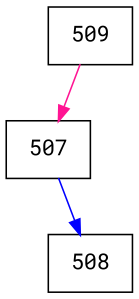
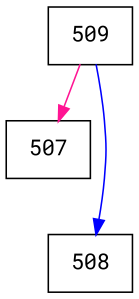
edge "507" -> "508": now "509" -> "508"
